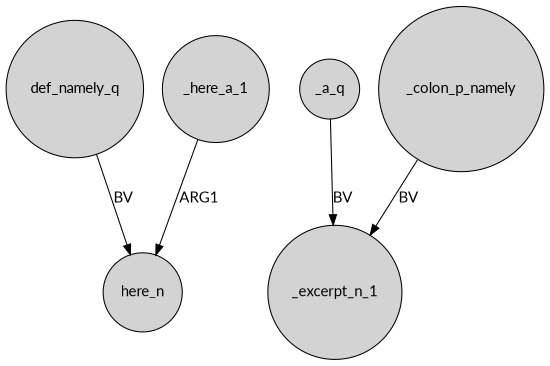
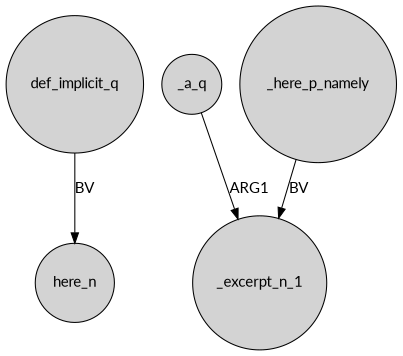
node "def_namely_q": label "def_namely_q" -> "def_implicit_q"
node "_here_a_1": removed
node "_colon_p_namely": label "_colon_p_namely" -> "_here_p_namely"
edge "_a_q" -> "_excerpt_n_1": label "BV" -> "ARG1"
